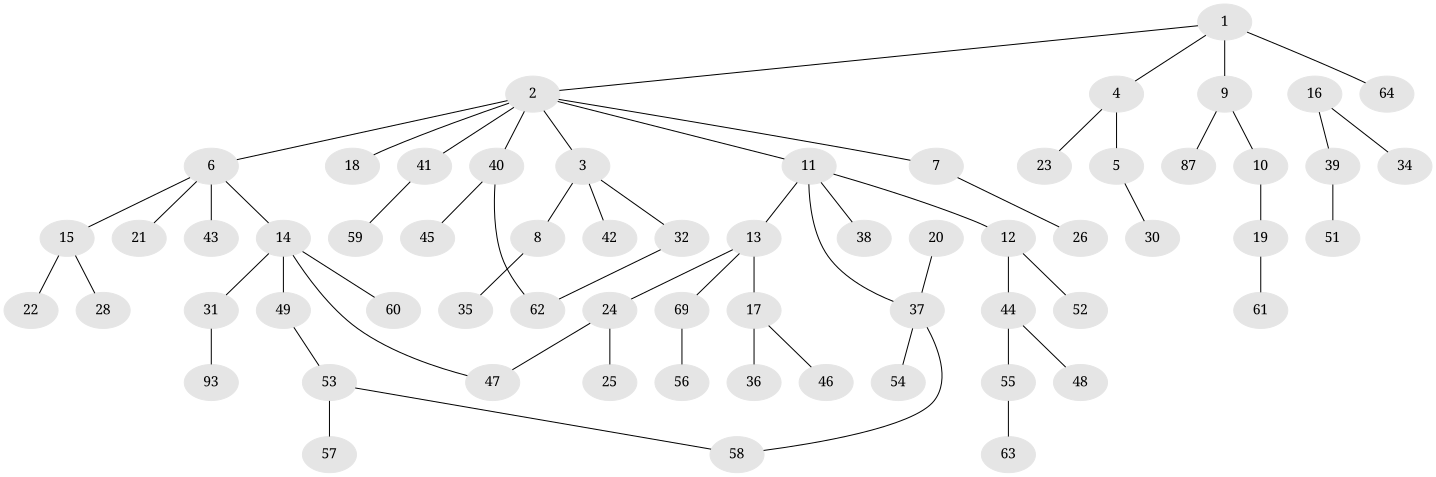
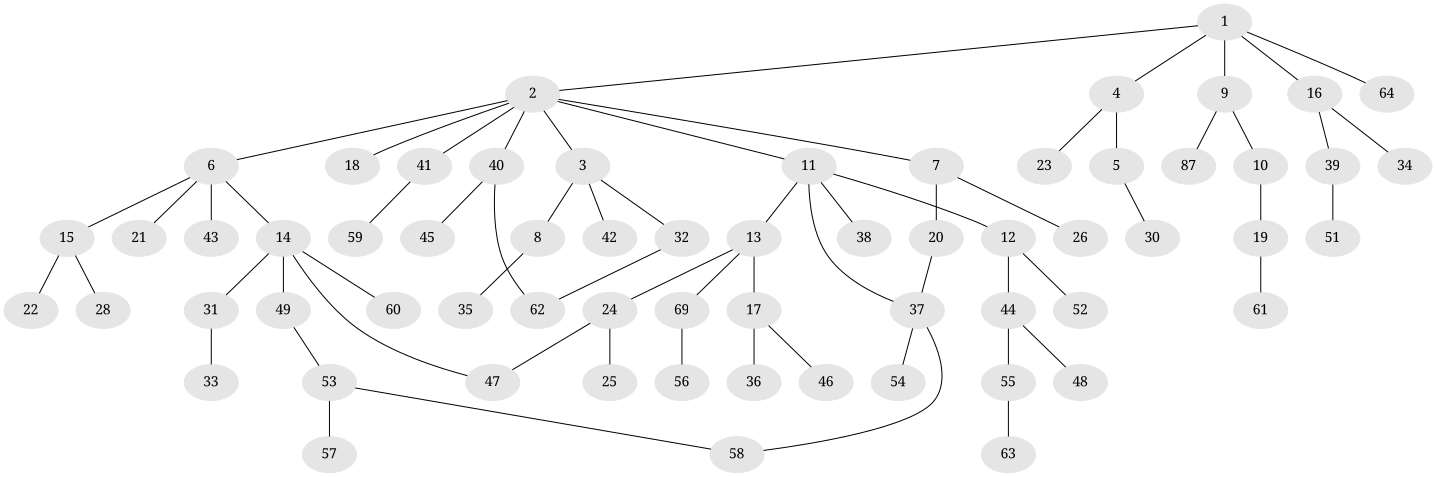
edge "1" -- "16": added
edge "7" -- "20": added
node "93": label "93" -> "33"
